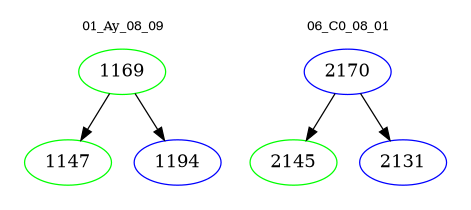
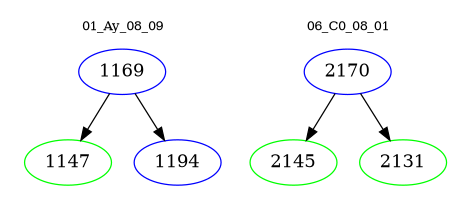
node "1169": color green -> blue
node "2131": color blue -> green
